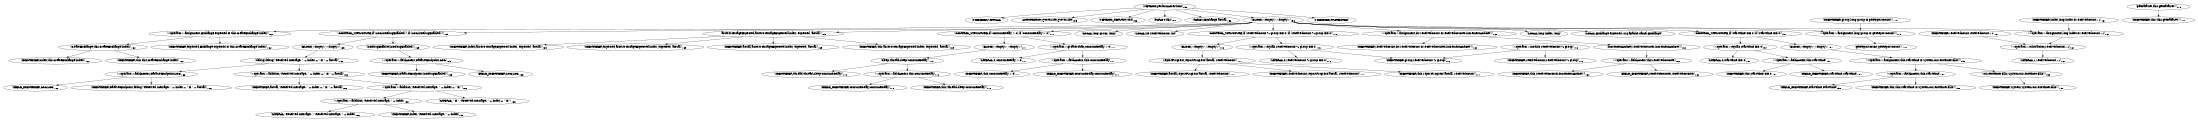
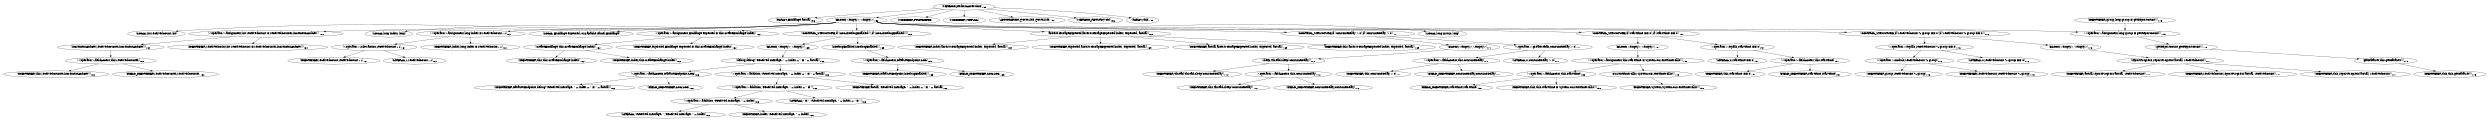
edge "(IDENTIFIER,index,long index = receivedCount - 1)" -> "(<operator>.assignment,long index = receivedCount - 1)": reversed
edge "(IDENTIFIER,receivedCount,receivedCount - 1)" -> "(<operator>.subtraction,receivedCount - 1)": reversed
edge "(<operator>.equals,receivedCount % group == 0)" -> "(IDENTIFIER,group,receivedCount % group)": now "(<operator>.equals,receivedCount % group == 0)" -> "(<operator>.modulo,receivedCount % group)"
edge "(getReportCount,getReportCount())" -> "(getDataSet,this.getDataSet())": added
node "(currentTimeMillis,System.currentTimeMillis())": text "158" -> "118"
